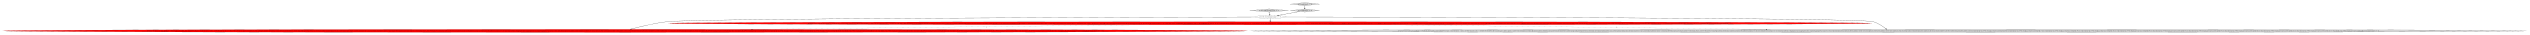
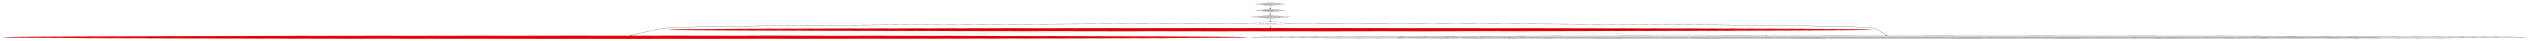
edge "testGroupByCube['1', '0', '0']" -> "cannotVectorize()@@@3@@@['1', '1', '1']": now "testGroupByCube['1', '0', '0']" -> "testGroupingSetsWithLimit['0', '0', '1']"
